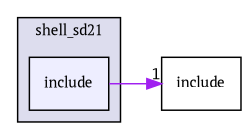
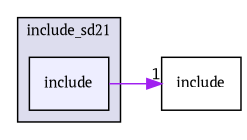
cluster "shell_sd21": label "shell_sd21" -> "include_sd21"
